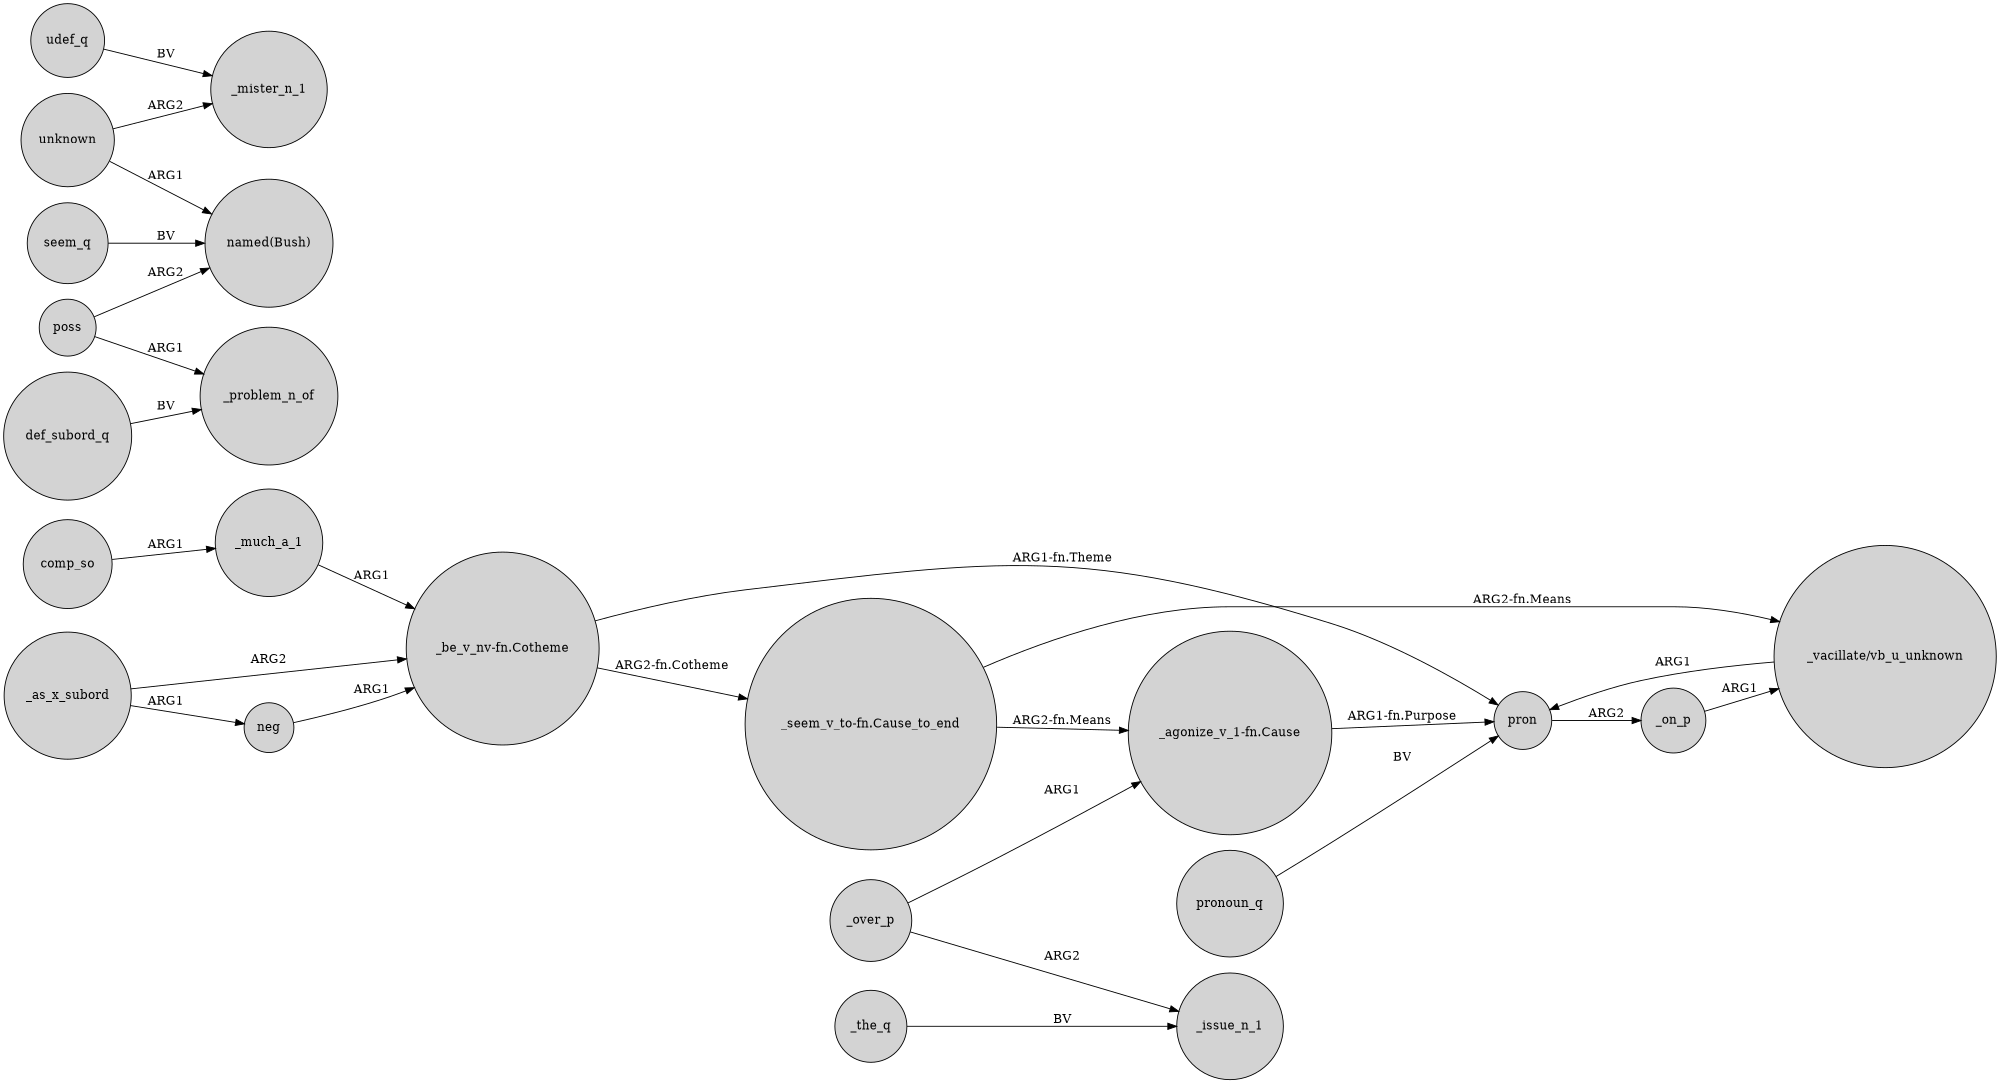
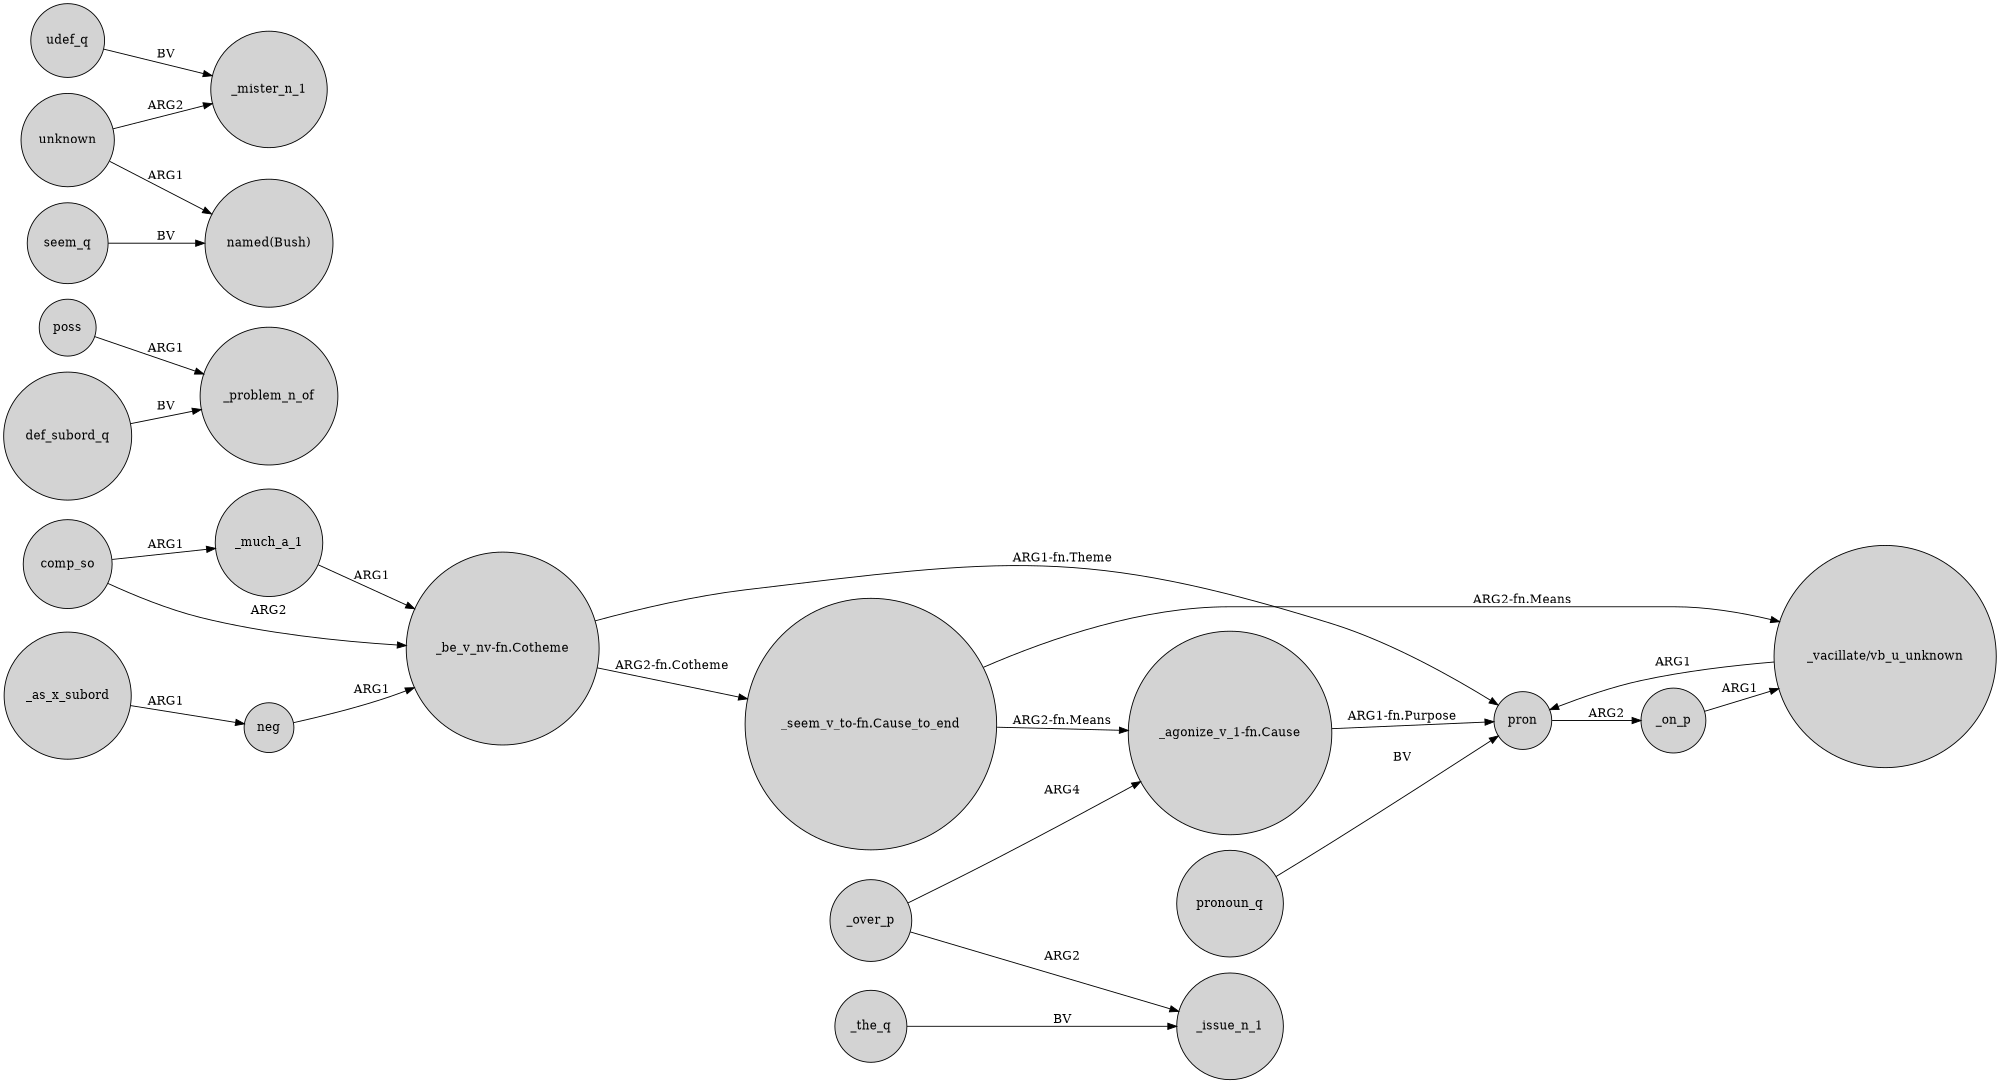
edge "poss" -> "named(Bush)": removed, label "ARG2"
edge "_as_x_subord" -> "_be_v_nv-fn.Cotheme": now "comp_so" -> "_be_v_nv-fn.Cotheme"
edge "_over_p" -> "_agonize_v_1-fn.Cause": label "ARG1" -> "ARG4"
